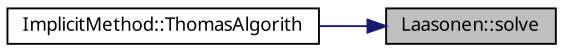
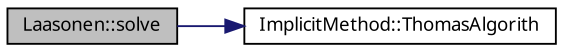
edge "ImplicitMethod::ThomasAlgorith" -> "Laasonen::solve": reversed
